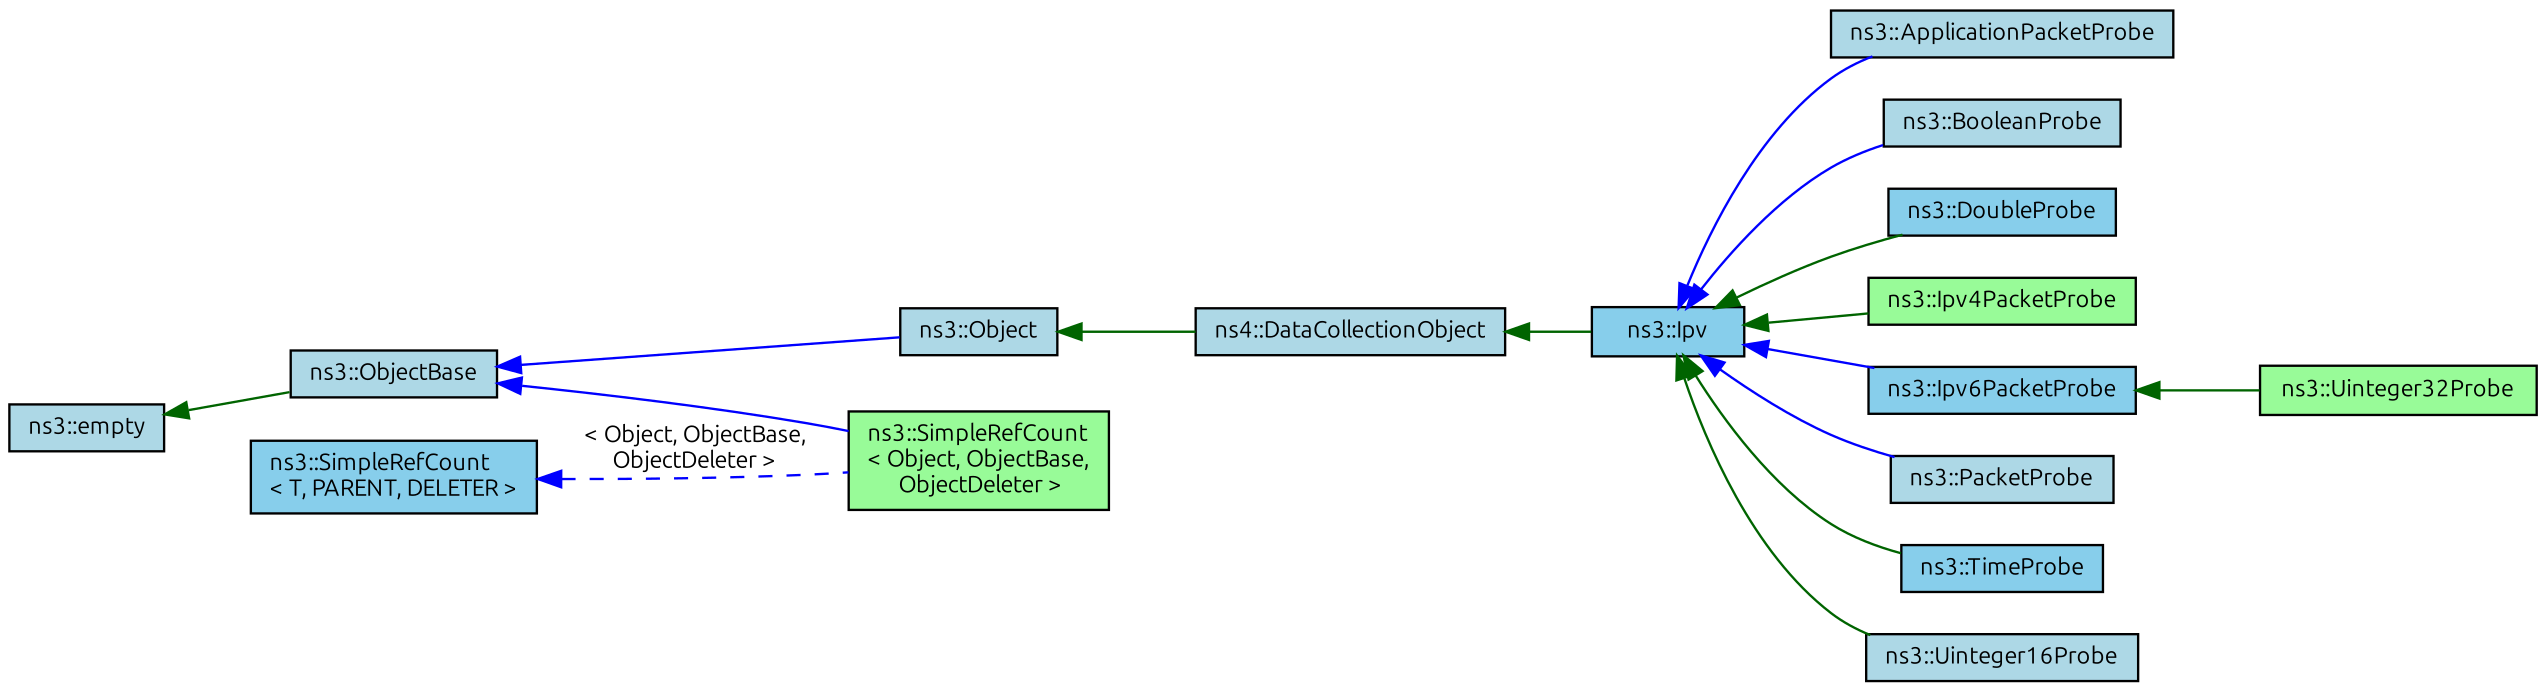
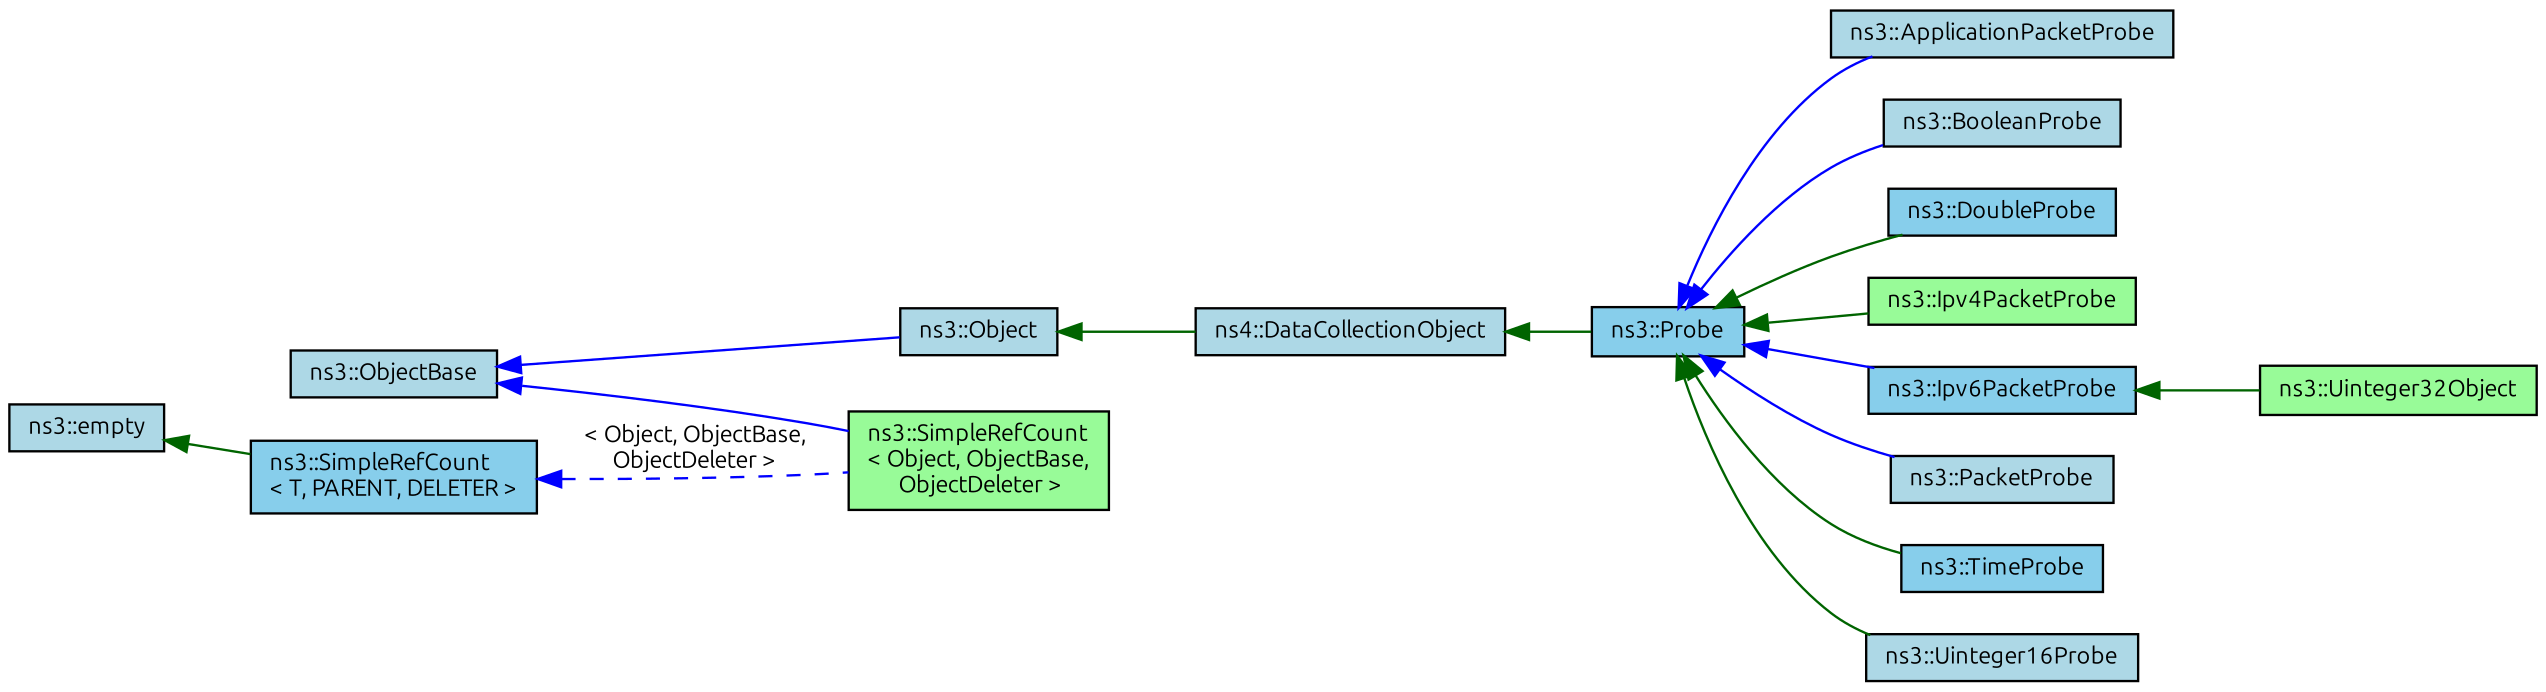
node "ns3::Ipv": label "ns3::Ipv" -> "ns3::Probe"
node "ns3::Uinteger32Probe": label "ns3::Uinteger32Probe" -> "ns3::Uinteger32Object"
edge "ns3::ObjectBase" -> "ns3::empty": now "ns3::SimpleRefCount < T, PARENT, DELETER >" -> "ns3::empty"
